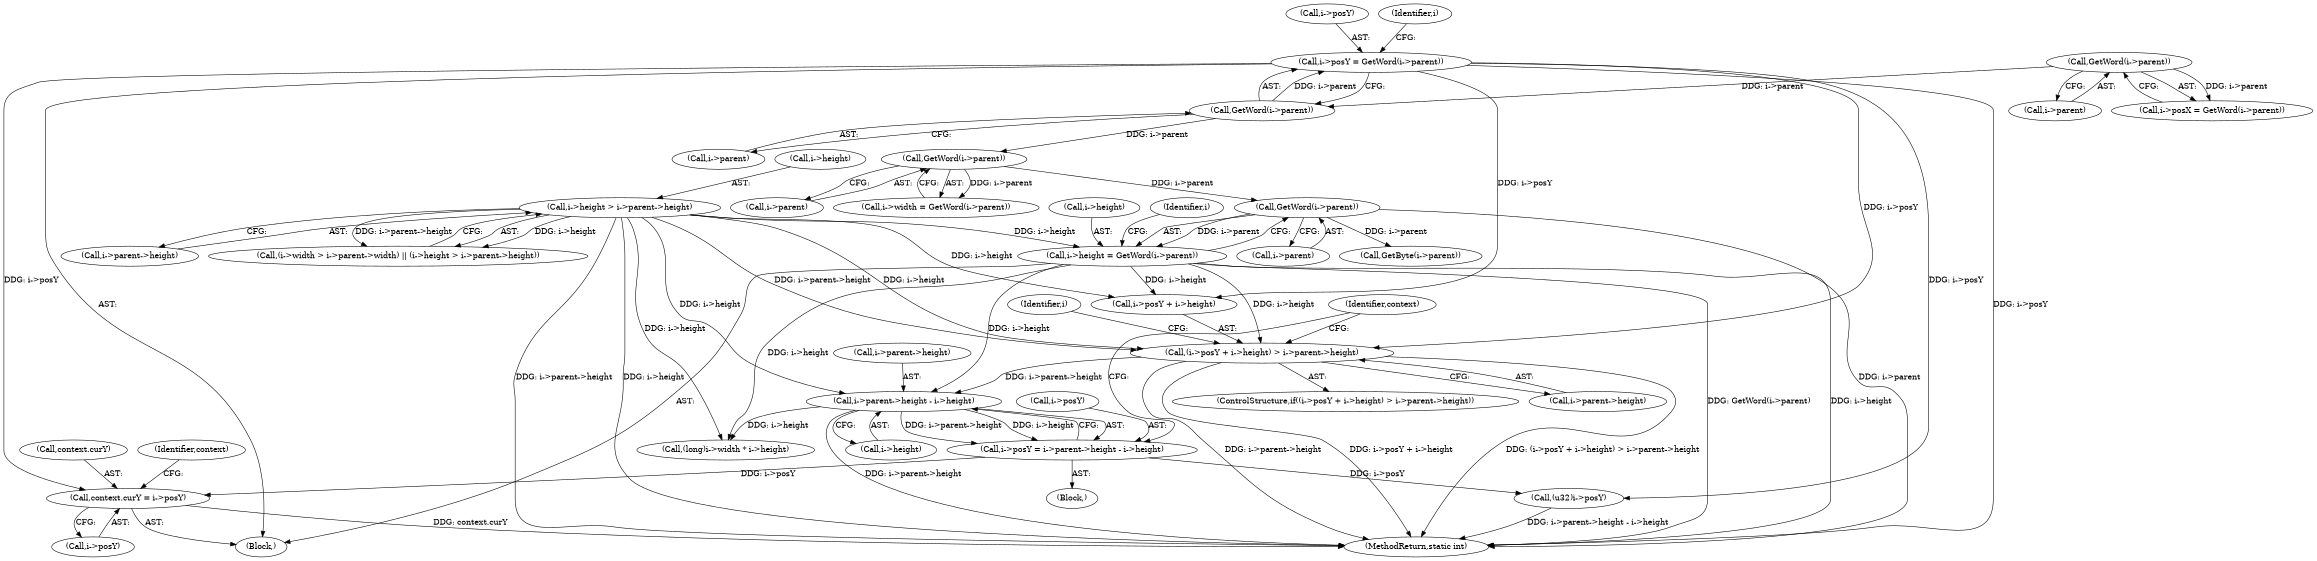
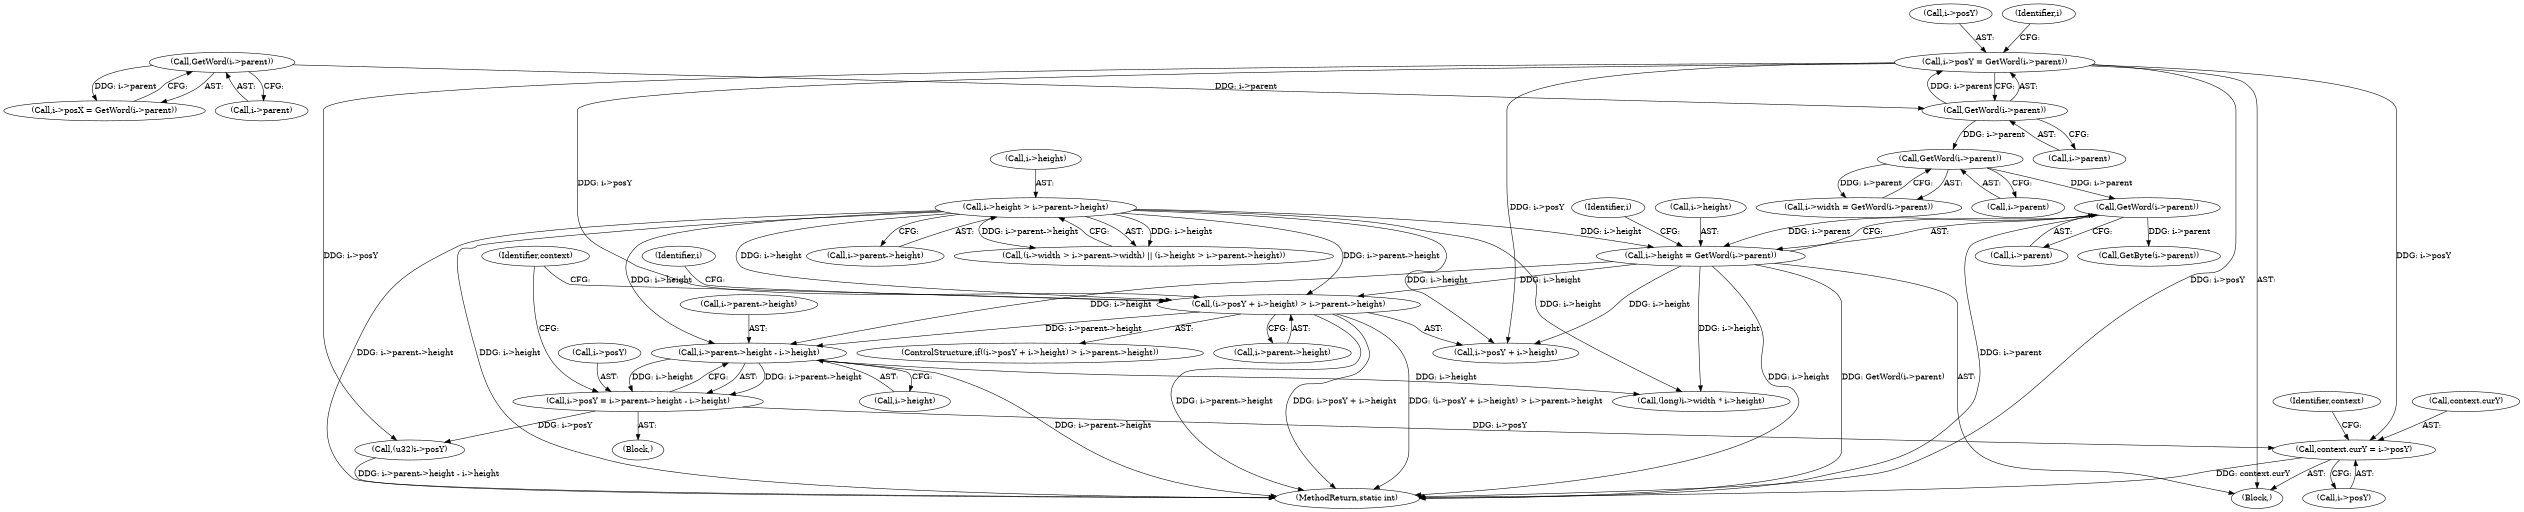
edge "(Call,i->posY + i->height)" -> "(Call,(i->posY + i->height) > i->parent->height)": reversed
